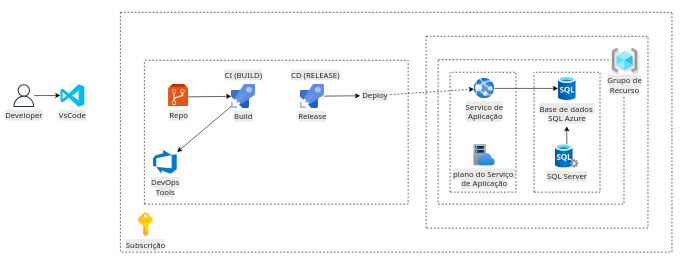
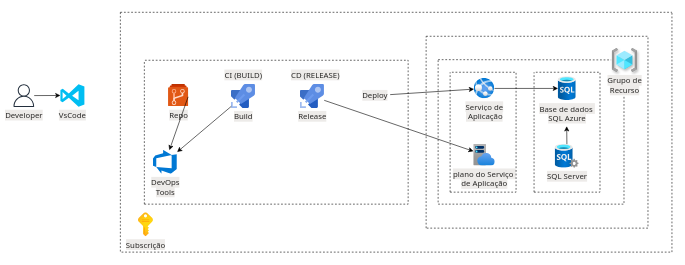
edge "Deploy" -> "Serviço de Aplicação": style dashed -> solid
edge "Release" -> "Deploy": now "Release" -> "plano do Serviço de Aplicação"
edge "Repo" -> "Build": now "Repo" -> "DevOps Tools"
